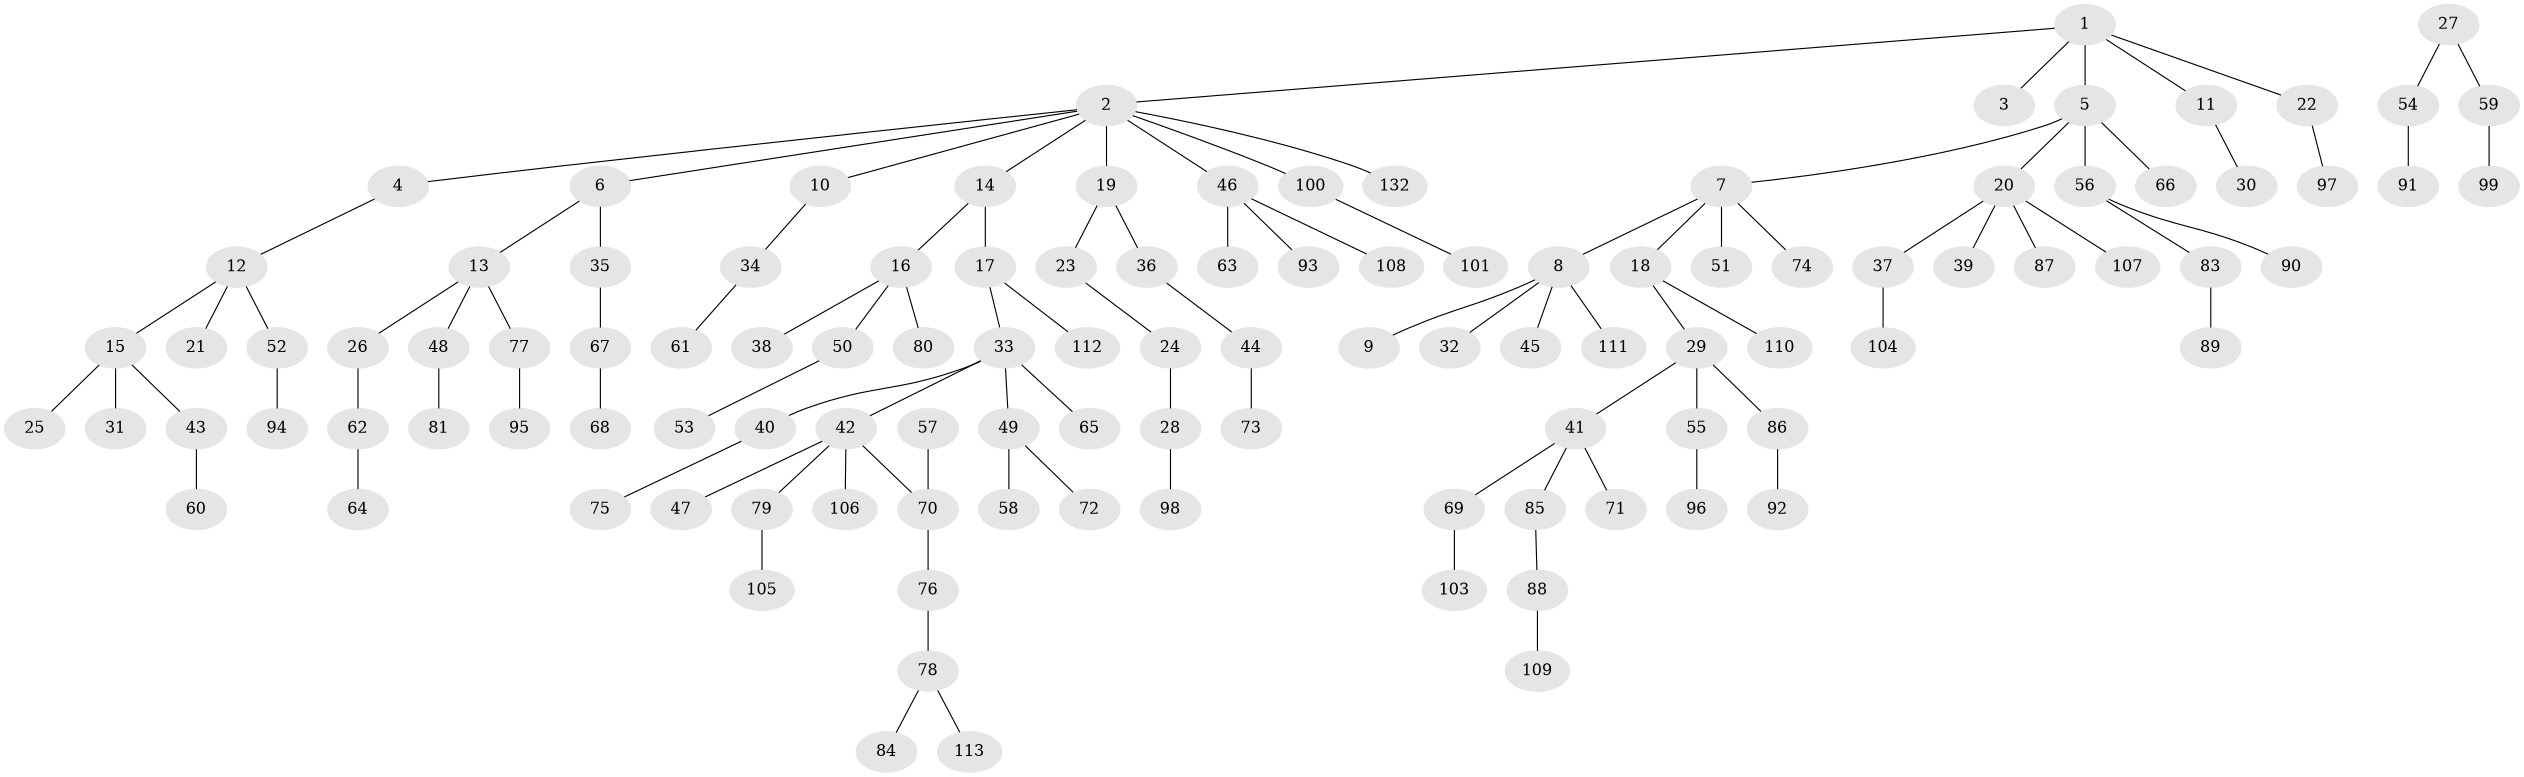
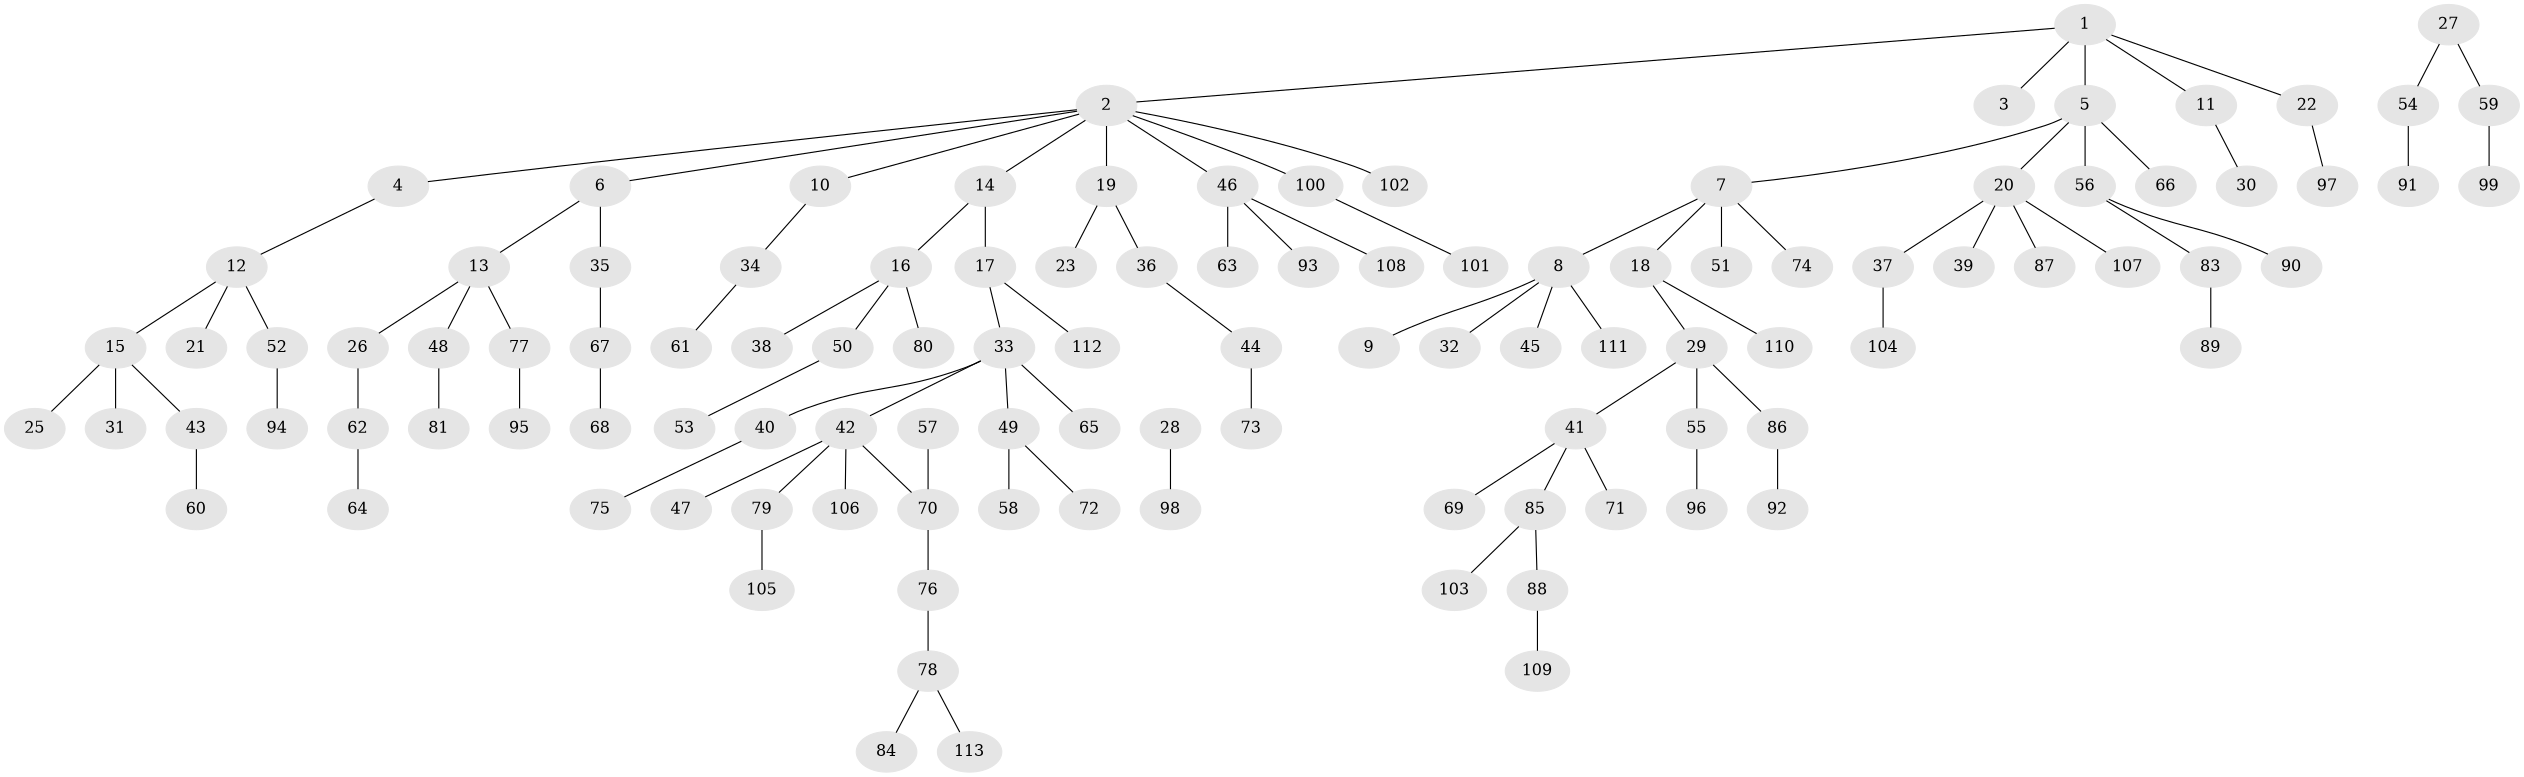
node "132": label "132" -> "102"
node "24": removed
edge "69" -- "103": now "85" -- "103"
